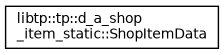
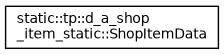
node "libtp::tp::d_a_shop _item_static::ShopItemData": label "libtp::tp::d_a_shop _item_static::ShopItemData" -> "static::tp::d_a_shop _item_static::ShopItemData"
